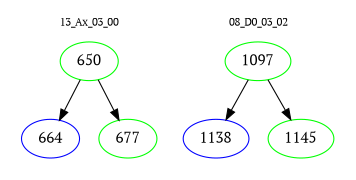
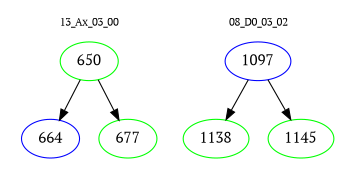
node "1097": color green -> blue
node "1138": color blue -> green
